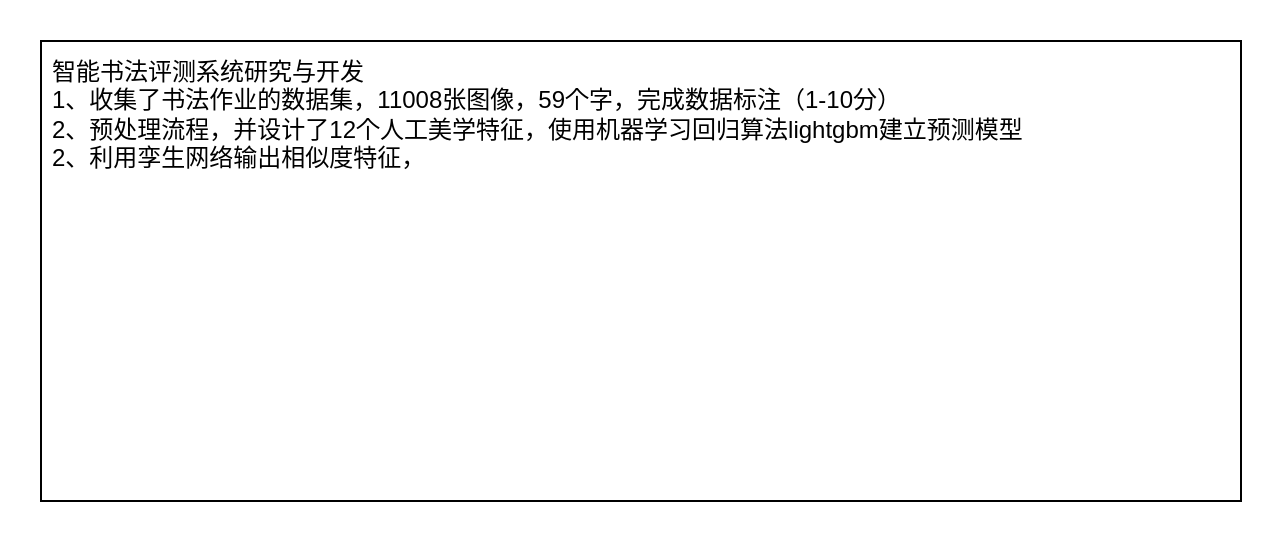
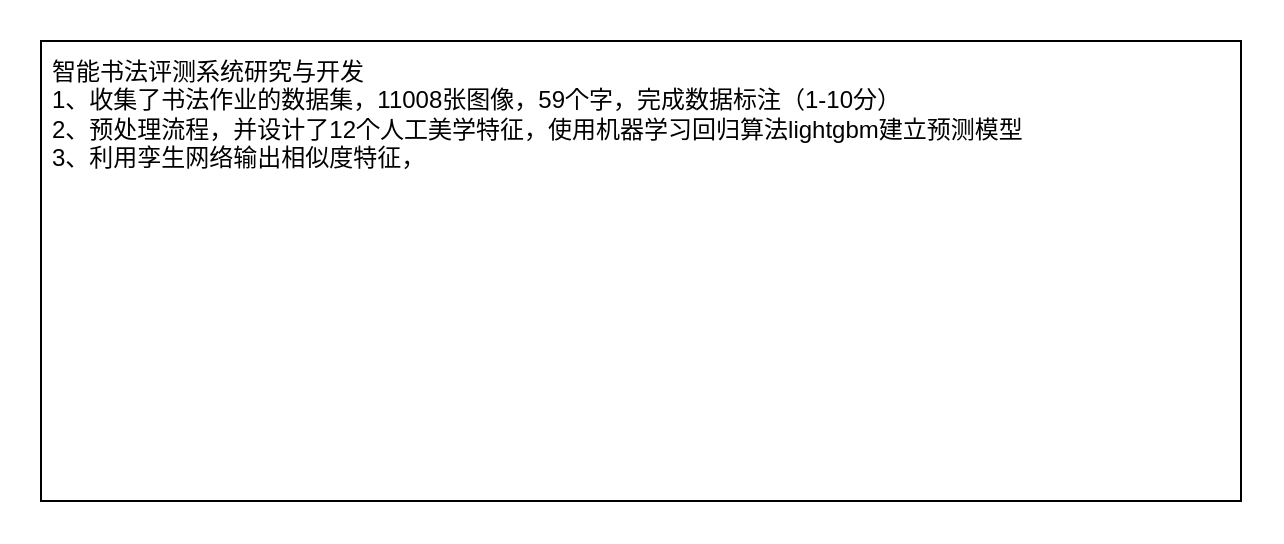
node "智能书法评测系统研究与开发 1、收集了书法作业的数据集，11008张图像，59个字，完成数据标注（1-10分） 2、预处理流程，并设计了12个人工美学特征，使用机器学习回归算法lightgbm建立预测模型 2、利用孪生网络输出相似度特征，": label "智能书法评测系统研究与开发 1、收集了书法作业的数据集，11008张图像，59个字，完成数据标注（1-10分） 2、预处理流程，并设计了12个人工美学特征，使用机器学习回归算法lightgbm建立预测模型 2、利用孪生网络输出相似度特征，" -> "智能书法评测系统研究与开发 1、收集了书法作业的数据集，11008张图像，59个字，完成数据标注（1-10分） 2、预处理流程，并设计了12个人工美学特征，使用机器学习回归算法lightgbm建立预测模型 3、利用孪生网络输出相似度特征，"
